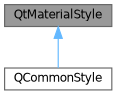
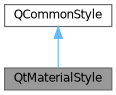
edge "QCommonStyle" -> "QtMaterialStyle": reversed
